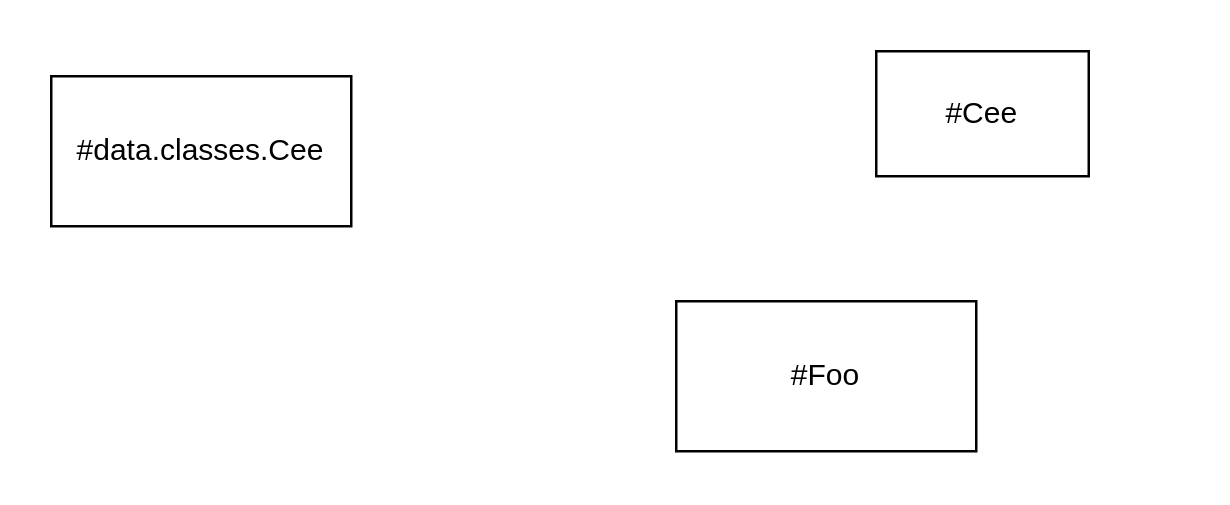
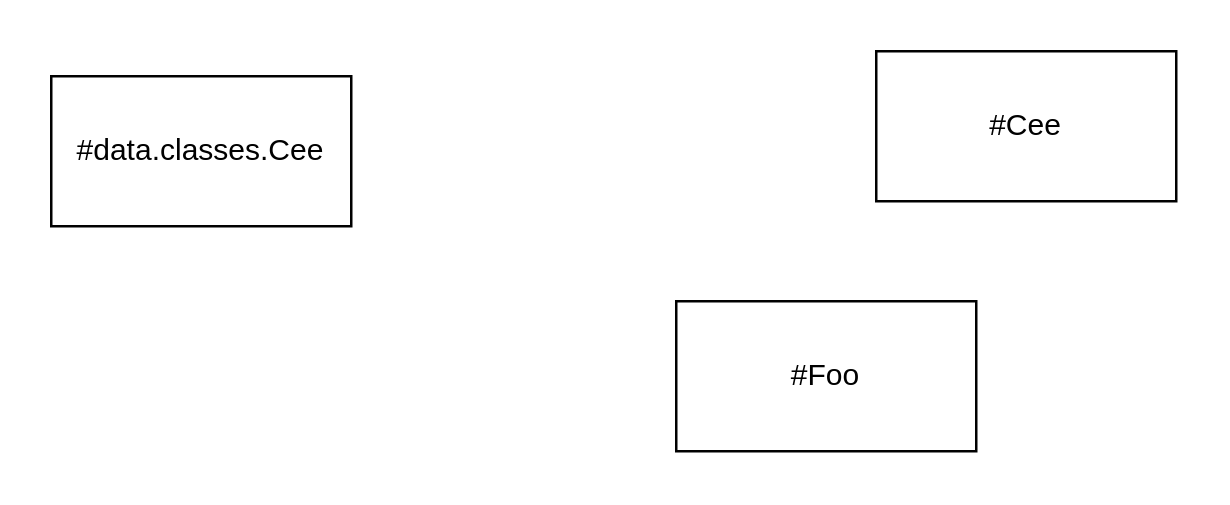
node "#Cee": size 213x125 -> 300x150
